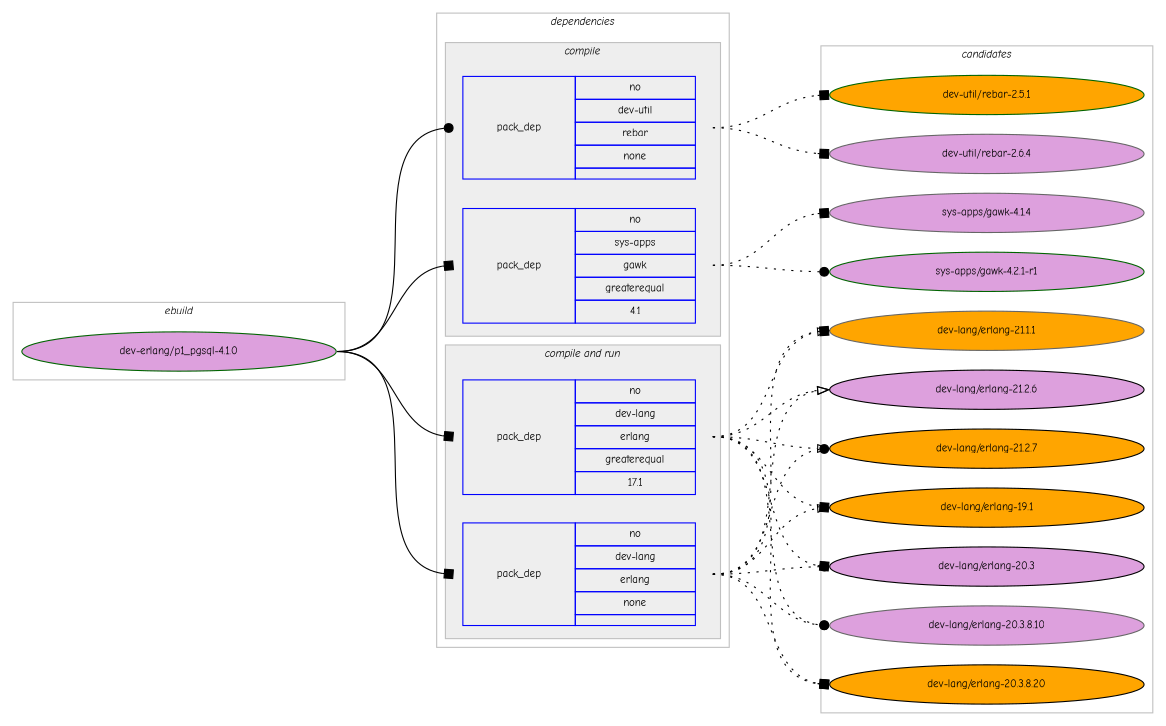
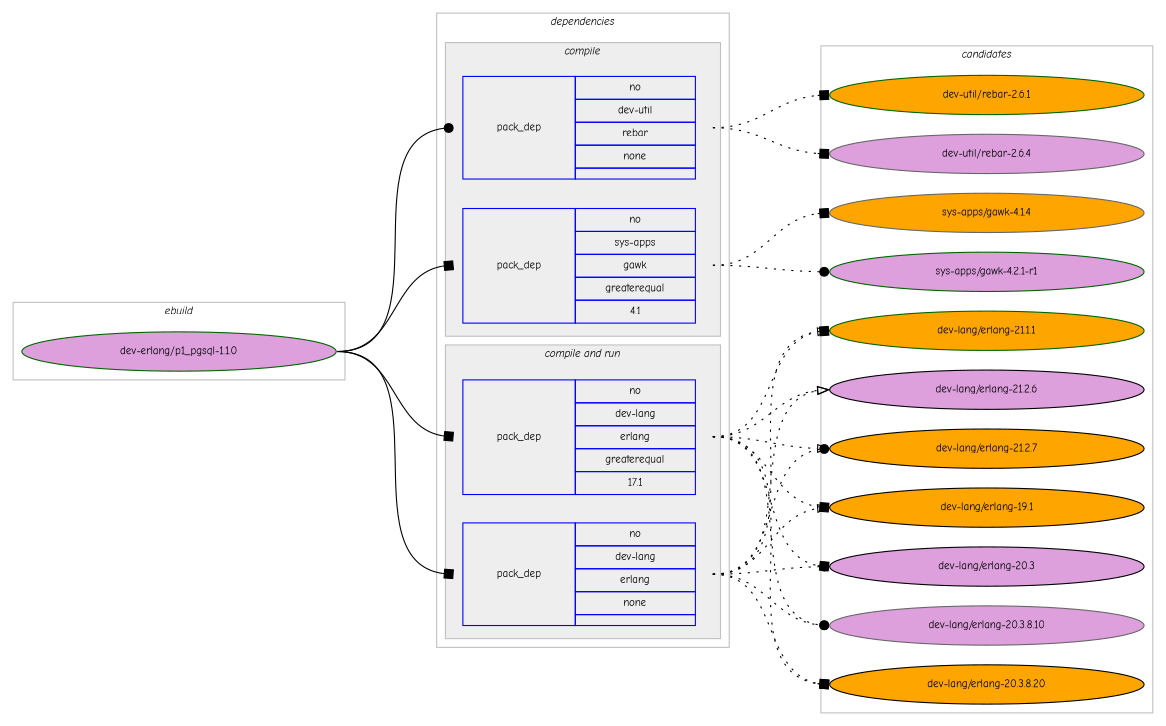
node "dev-util/rebar-2.5.1": label "dev-util/rebar-2.5.1" -> "dev-util/rebar-2.6.1"
node "sys-apps/gawk-4.1.4": fillcolor plum -> orange
node "dev-lang/erlang-21.1.1": color gray40 -> darkgreen
node "dev-erlang/p1_pgsql-4.1.0": label "dev-erlang/p1_pgsql-4.1.0" -> "dev-erlang/p1_pgsql-1.1.0"
